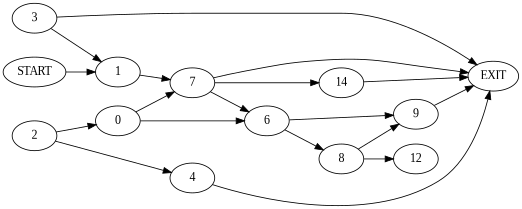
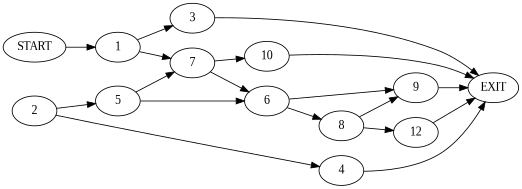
edge "3" -> "1": reversed
edge "7" -> "EXIT": now "12" -> "EXIT"
node "14": label "14" -> "10"
node "0": label "0" -> "5"
